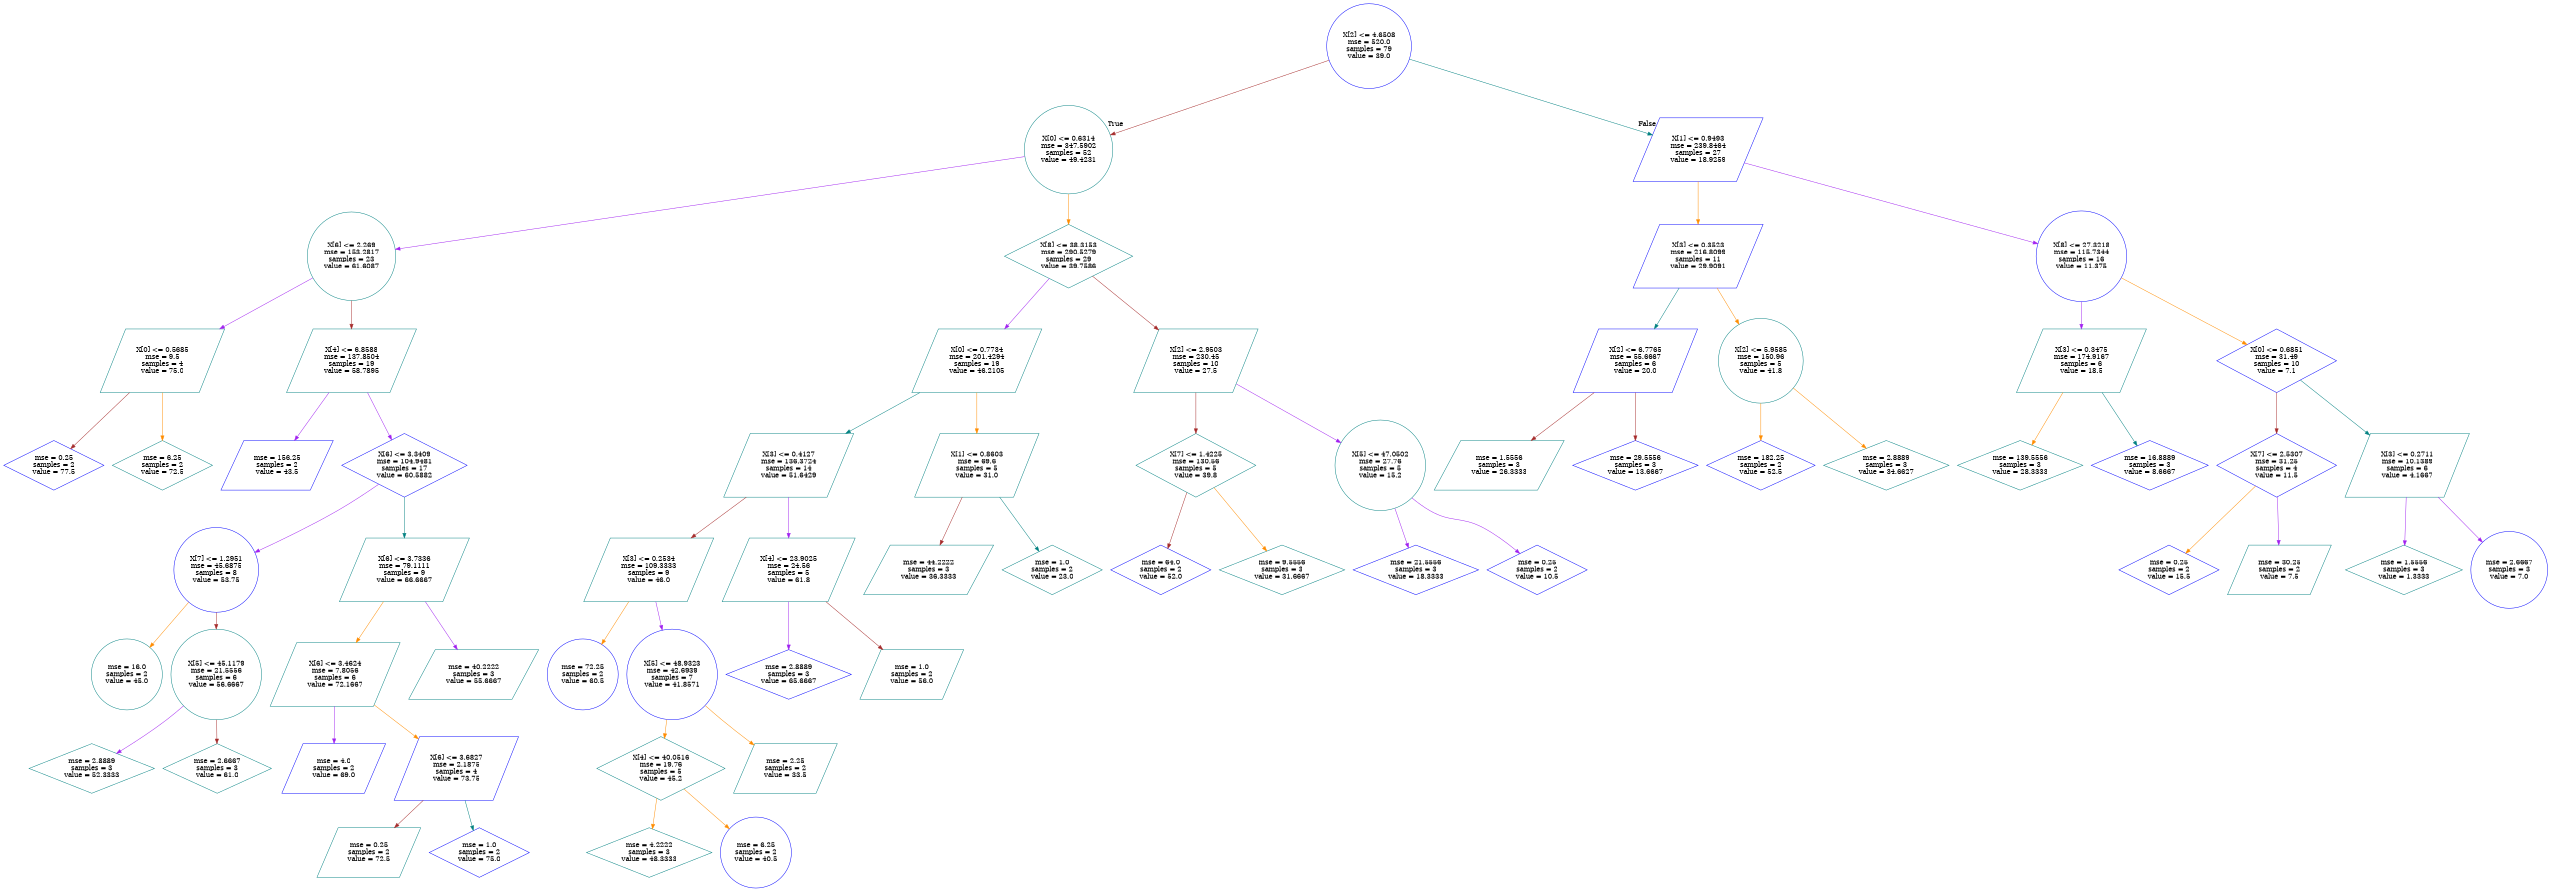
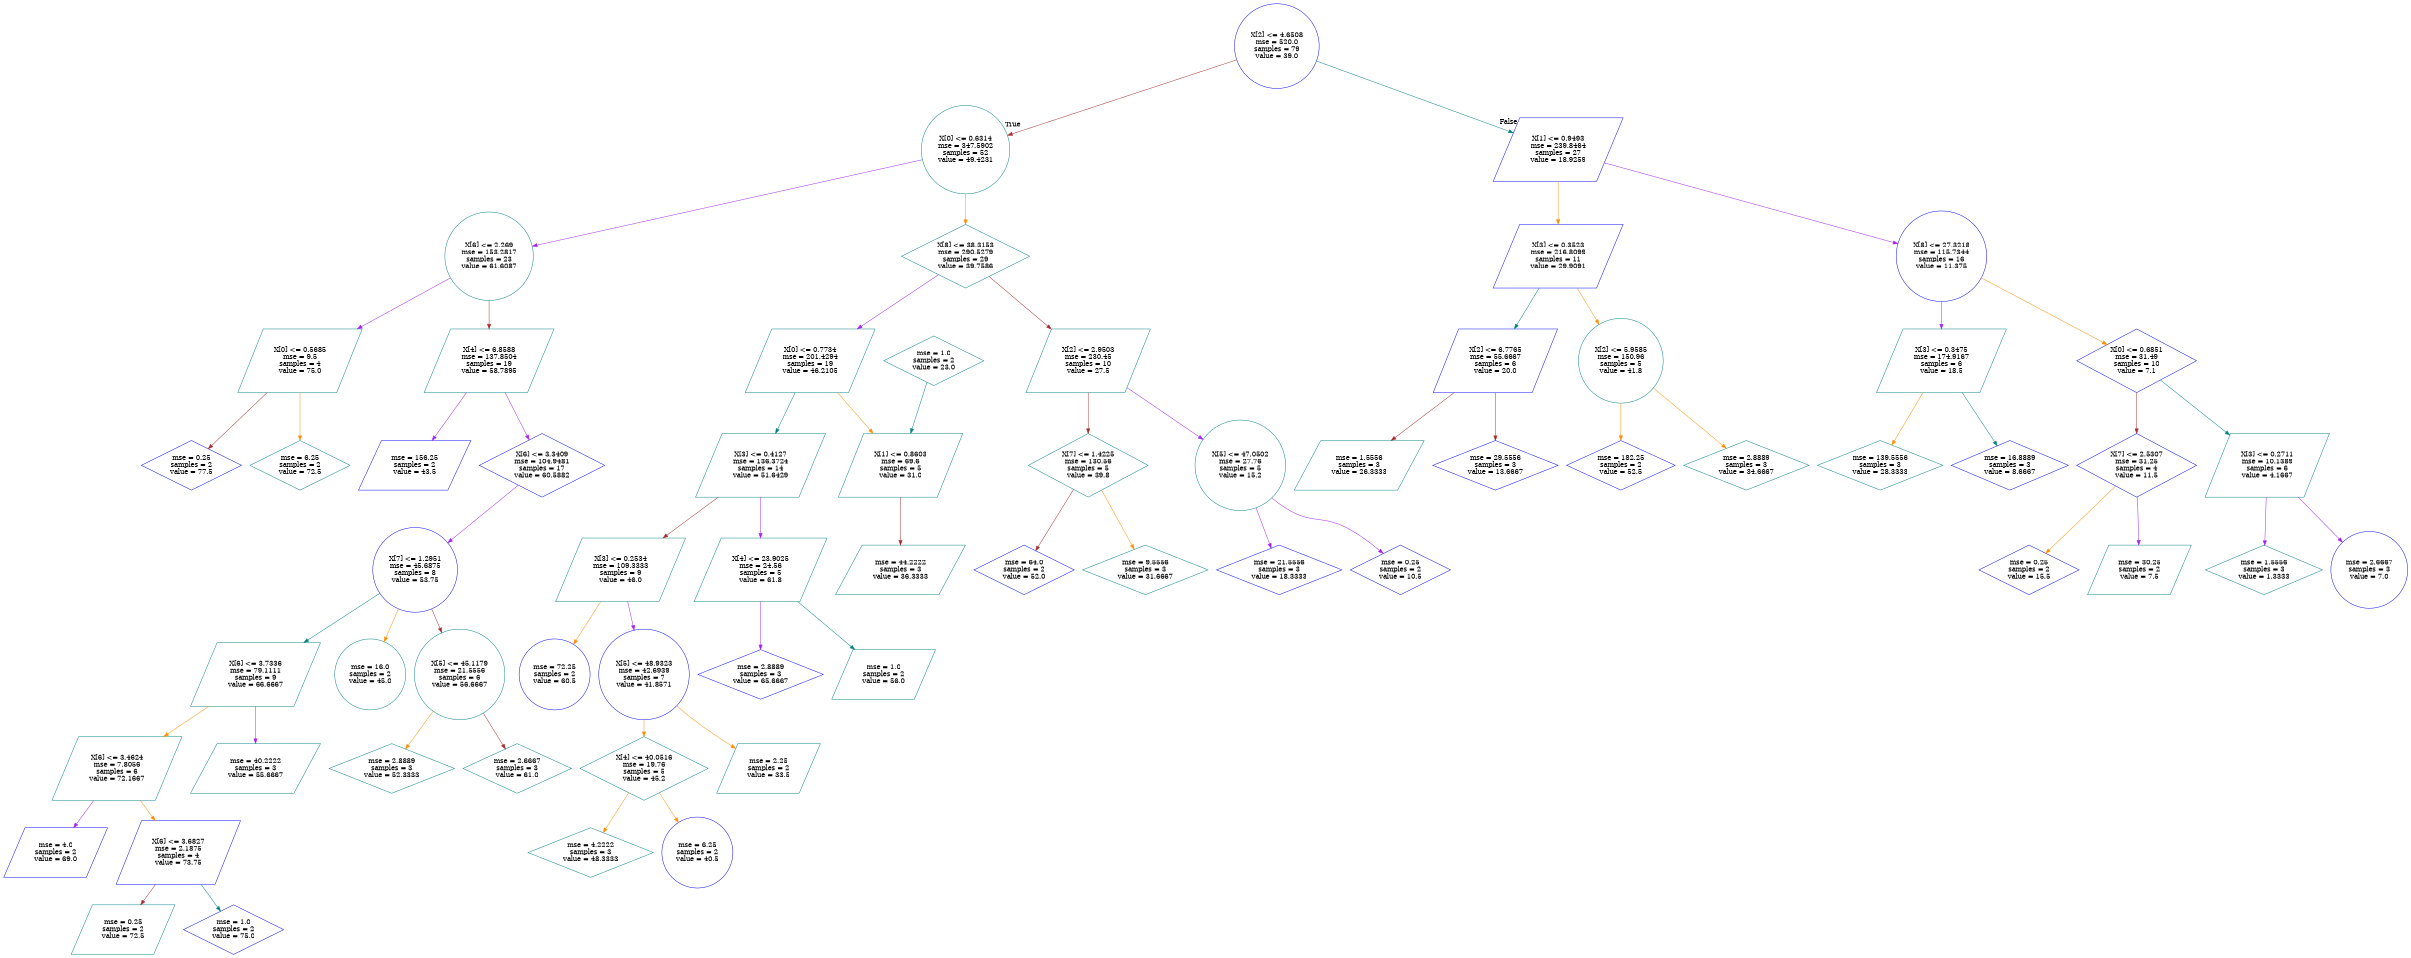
node "mse = 2.8889 samples = 3 value = 34.6627": label "mse = 2.8889 samples = 3 value = 34.6627" -> "mse = 2.8889 samples = 3 value = 34.6667"
edge "X[6] <= 3.3409 mse = 104.9481 samples = 17 value = 60.5882" -> "X[6] <= 3.7336 mse = 79.1111 samples = 9 value = 66.6667": now "X[7] <= 1.2951 mse = 45.6875 samples = 8 value = 53.75" -> "X[6] <= 3.7336 mse = 79.1111 samples = 9 value = 66.6667"
edge "X[1] <= 0.8603 mse = 69.6 samples = 5 value = 31.0" -> "mse = 1.0 samples = 2 value = 23.0": reversed
edge "X[4] <= 23.9025 mse = 24.56 samples = 5 value = 61.8" -> "mse = 1.0 samples = 2 value = 56.0": color brown -> teal
edge "X[5] <= 45.1179 mse = 21.5556 samples = 6 value = 56.6667" -> "mse = 2.8889 samples = 3 value = 52.3333": color purple -> darkorange
